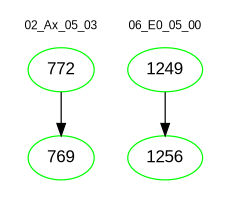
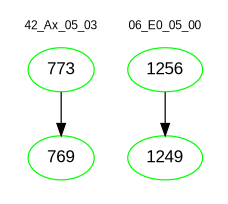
cluster "02_Ax_05_03": label "02_Ax_05_03" -> "42_Ax_05_03"
node "772": label "772" -> "773"
edge "1249" -> "1256": reversed
